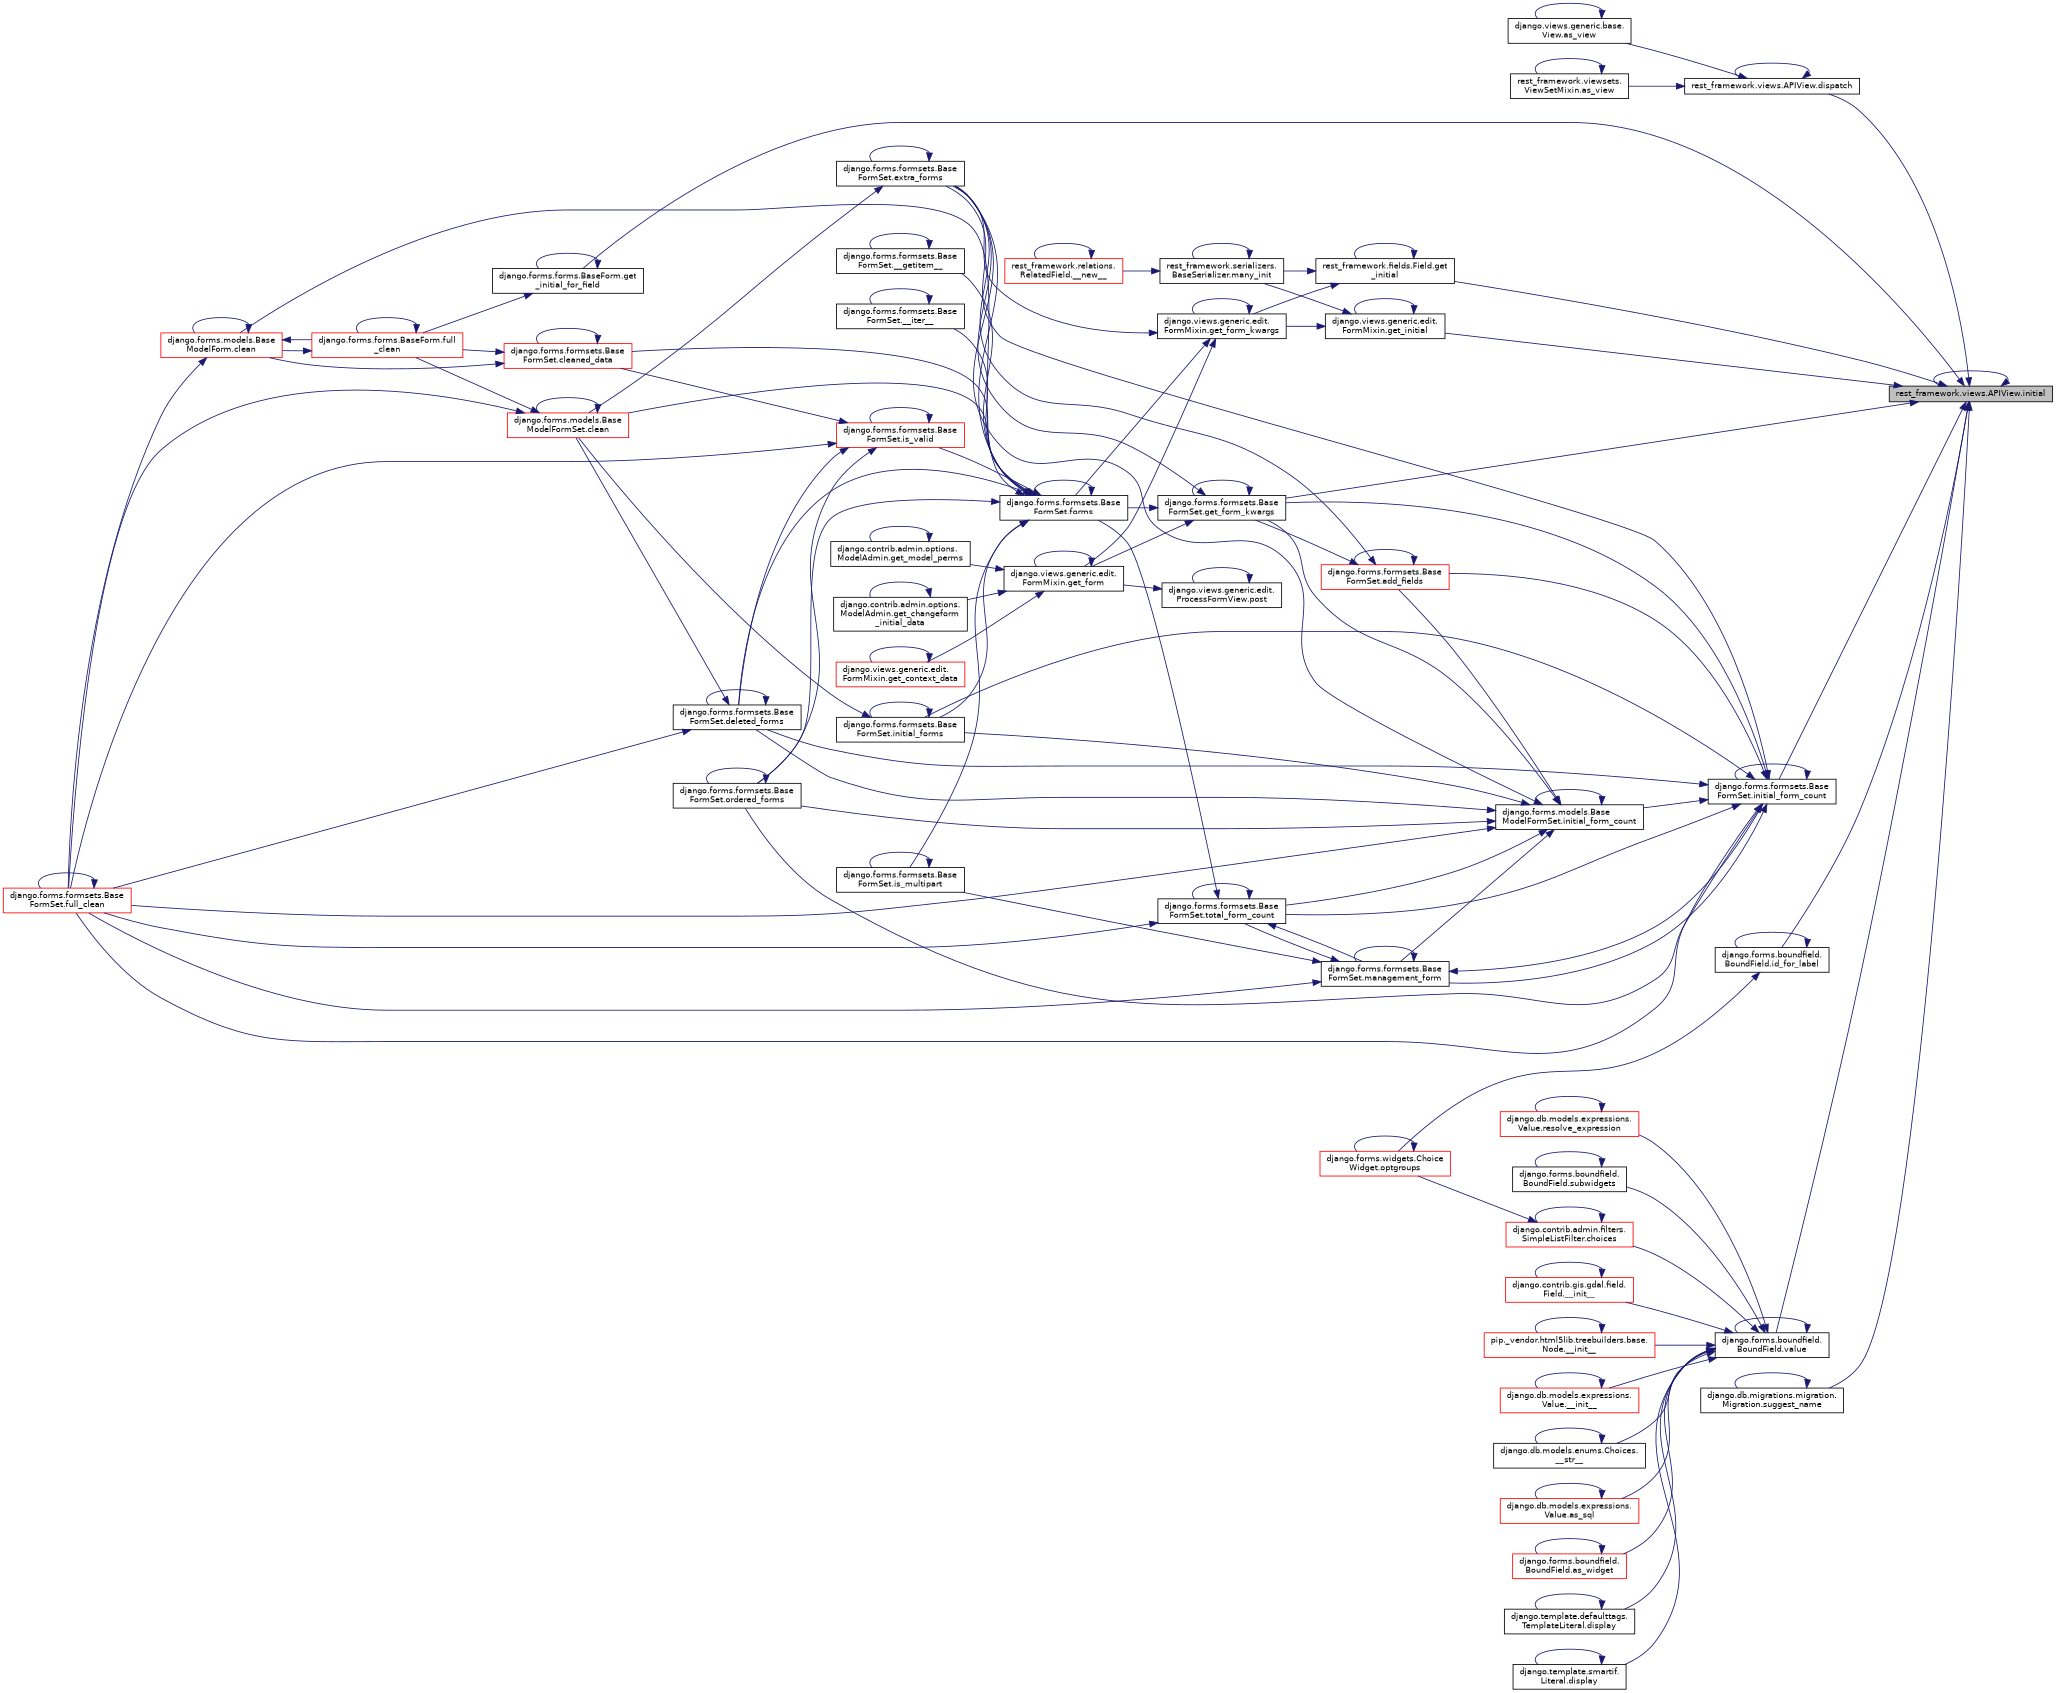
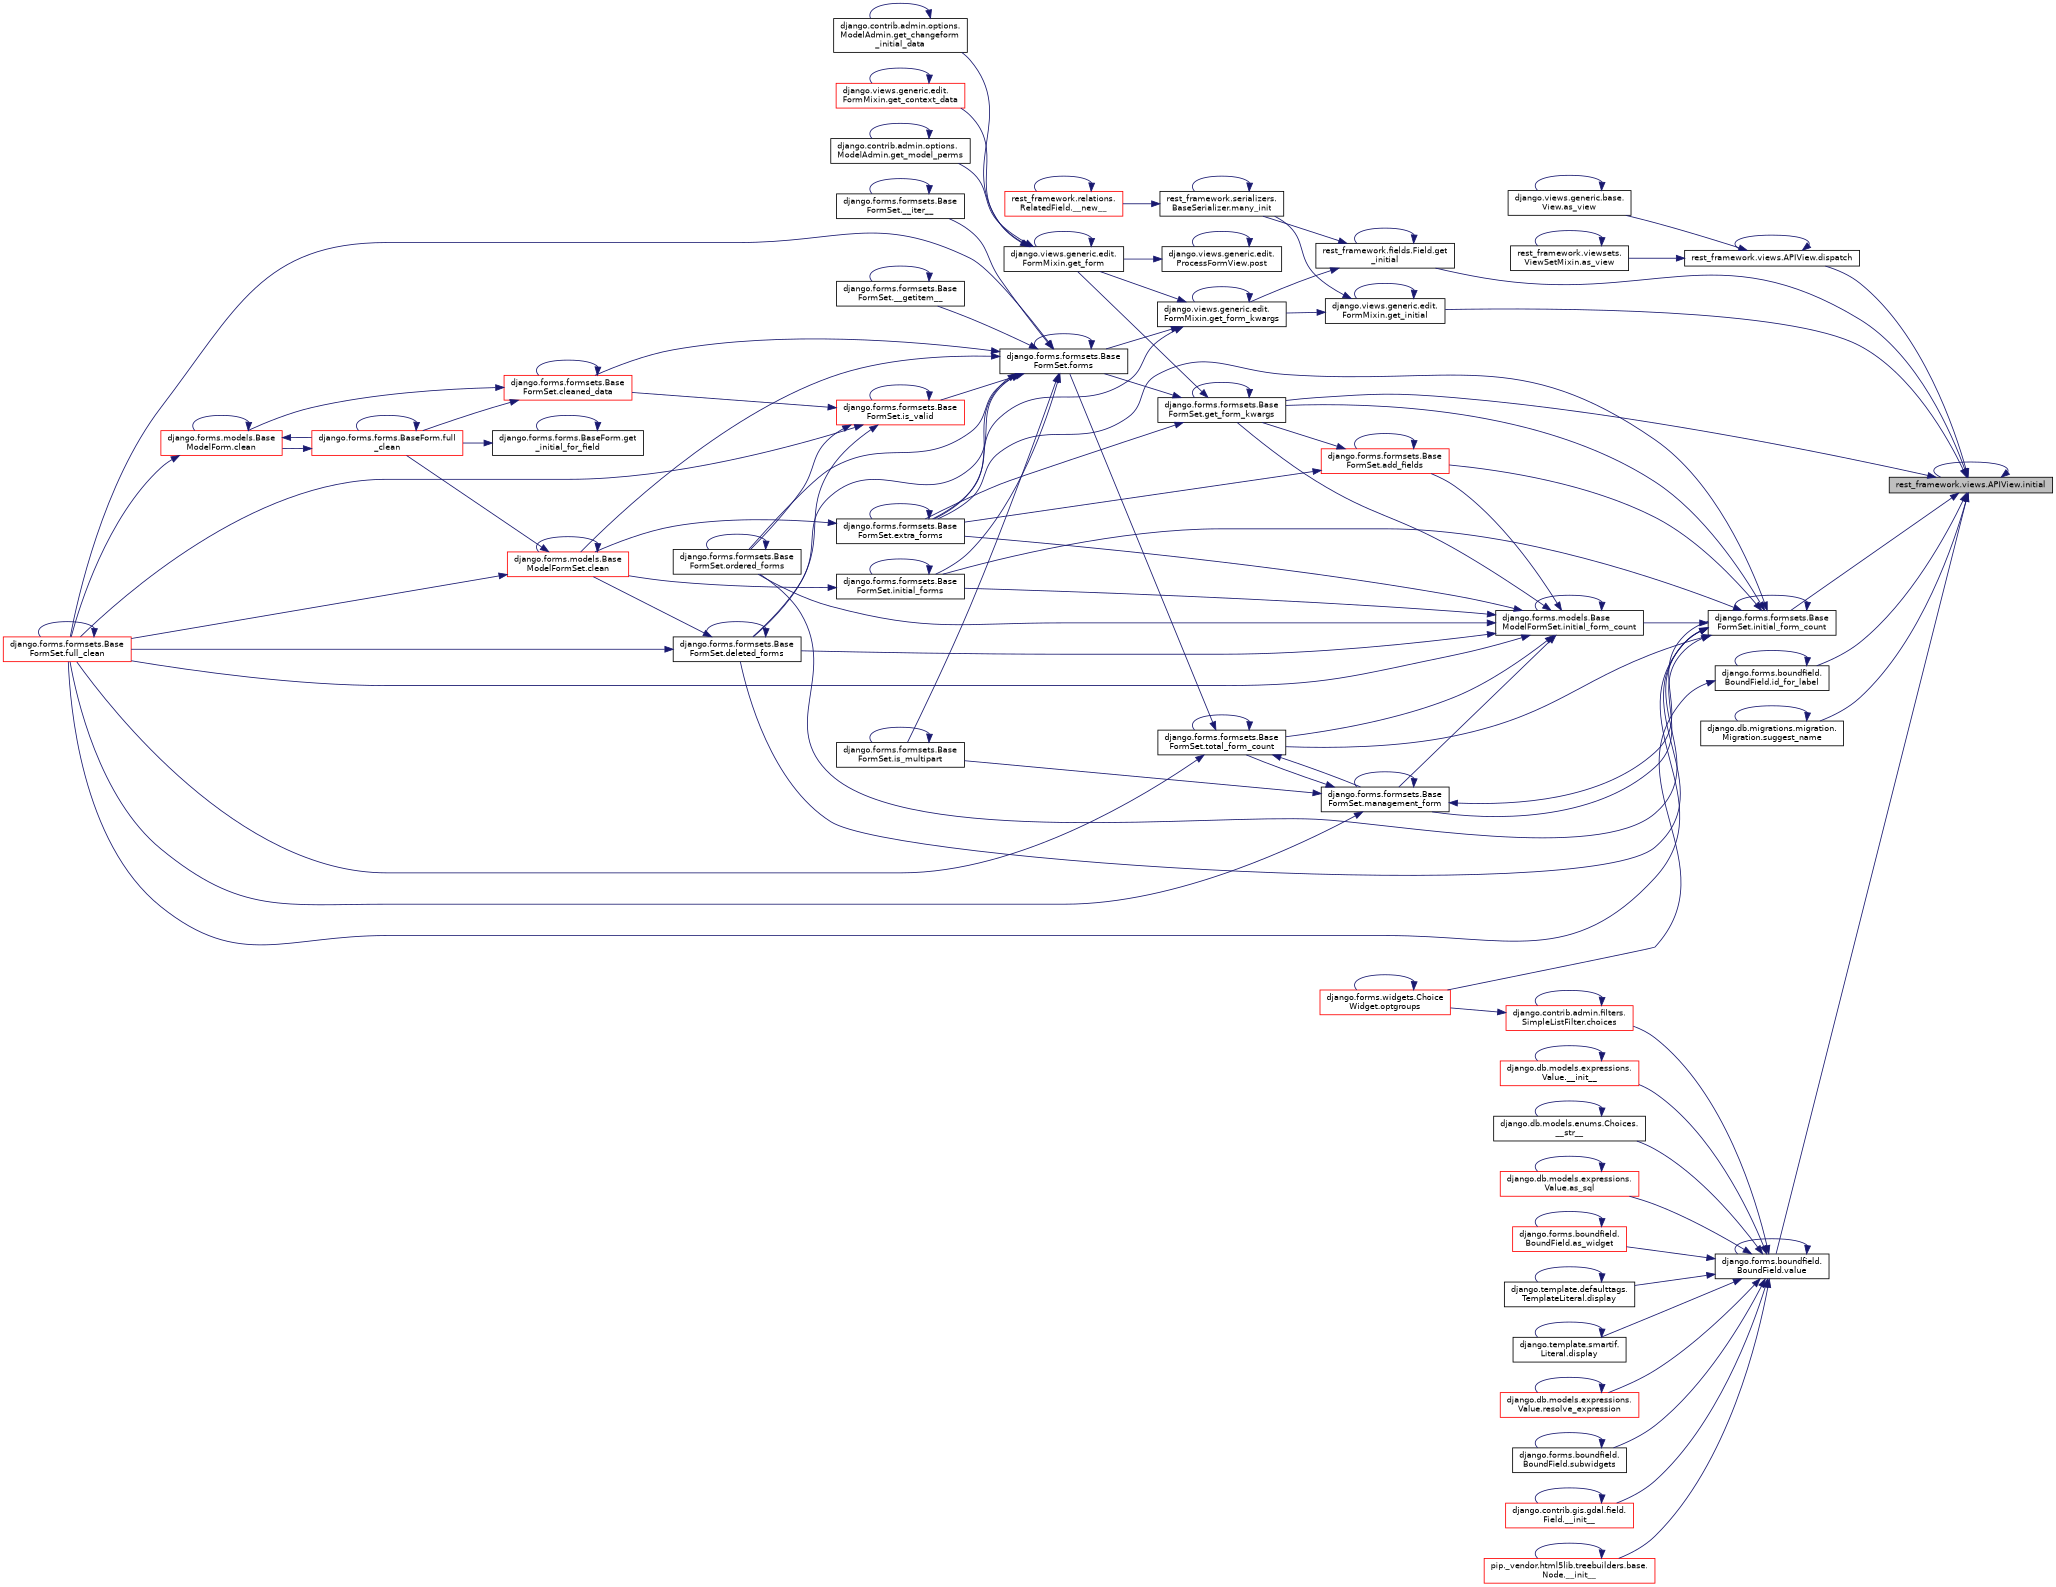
edge "django.forms.forms.BaseForm.get _initial_for_field" -> "rest_framework.views.APIView.initial": removed
edge "django.forms.models.Base ModelForm.clean" -> "django.forms.formsets.Base FormSet.forms": now "django.forms.formsets.Base FormSet.full_clean" -> "django.forms.formsets.Base FormSet.forms"
